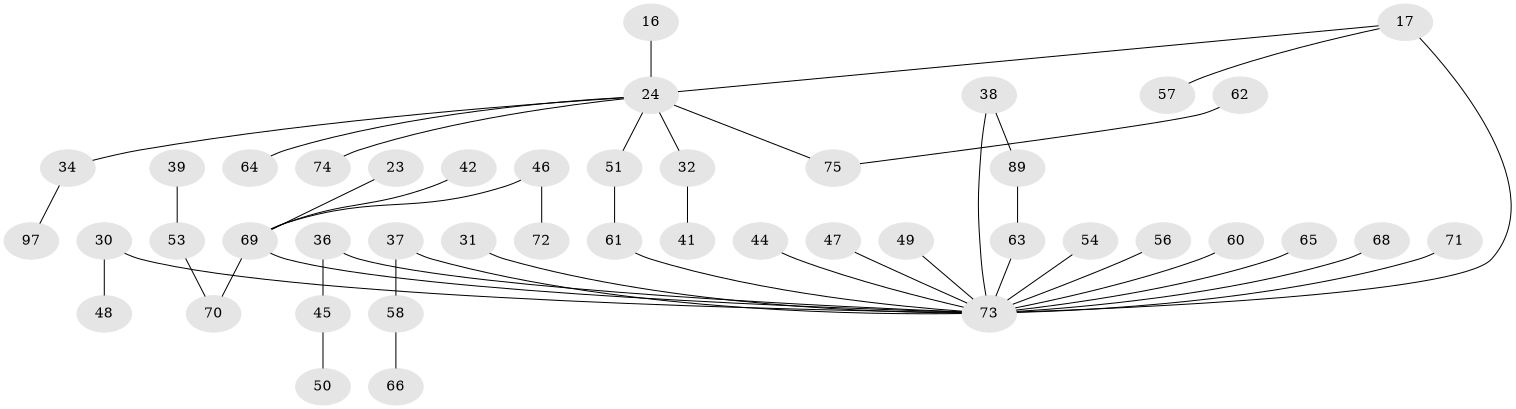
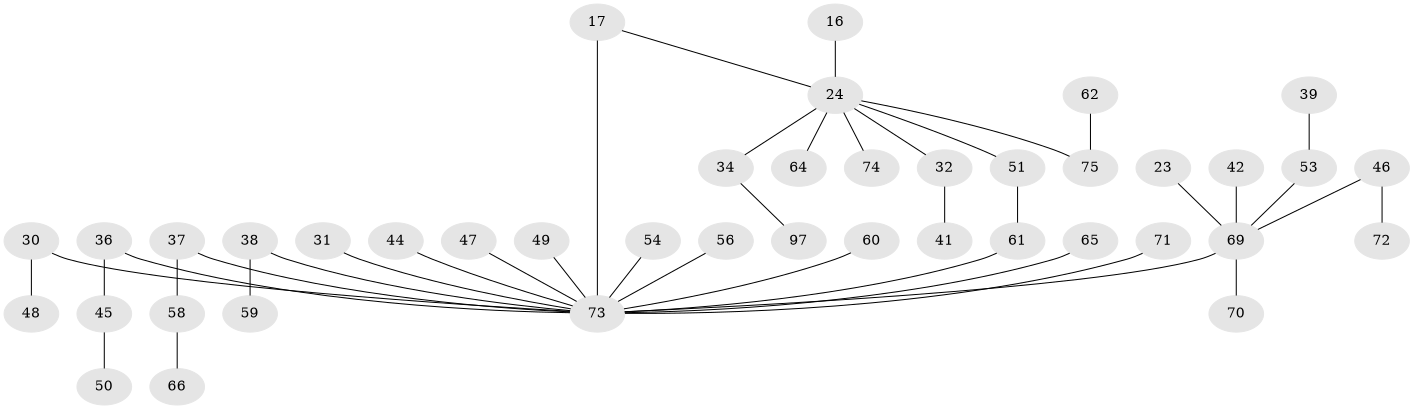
node "57": removed
node "89": label "89" -> "59"
node "63": removed
node "68": removed
edge "53" -- "70": now "53" -- "69"
